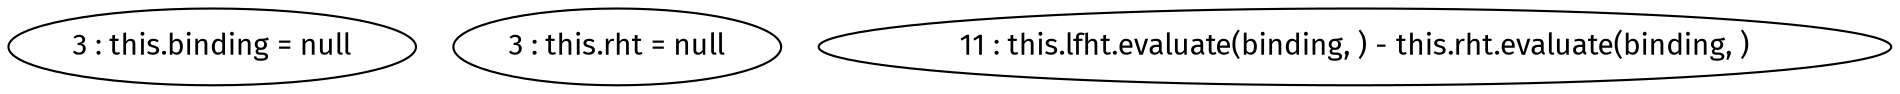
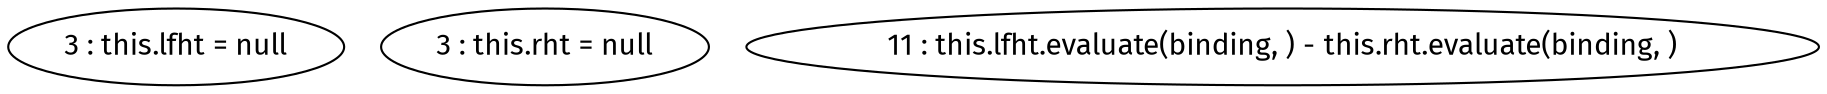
node "3 : this.binding = null": label "3 : this.binding = null" -> "3 : this.lfht = null"
